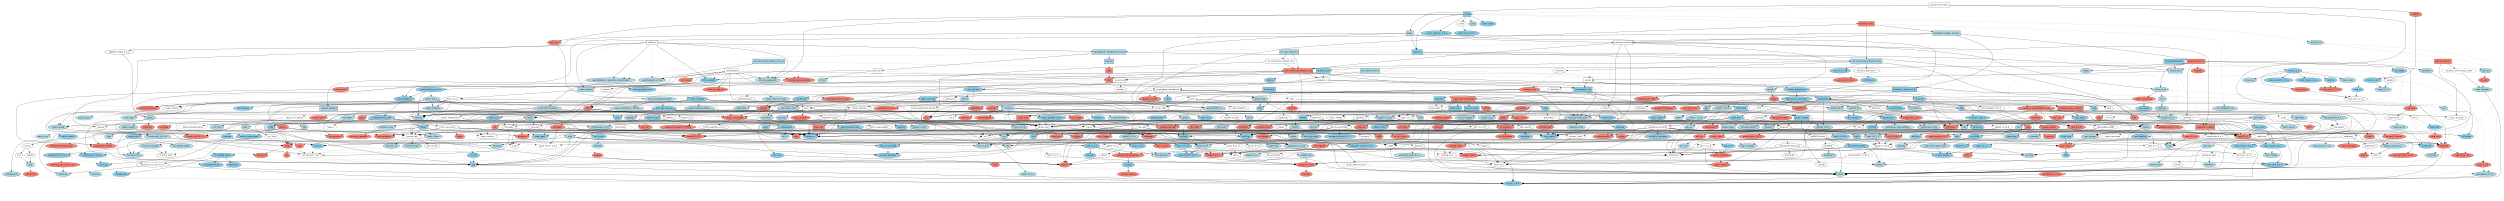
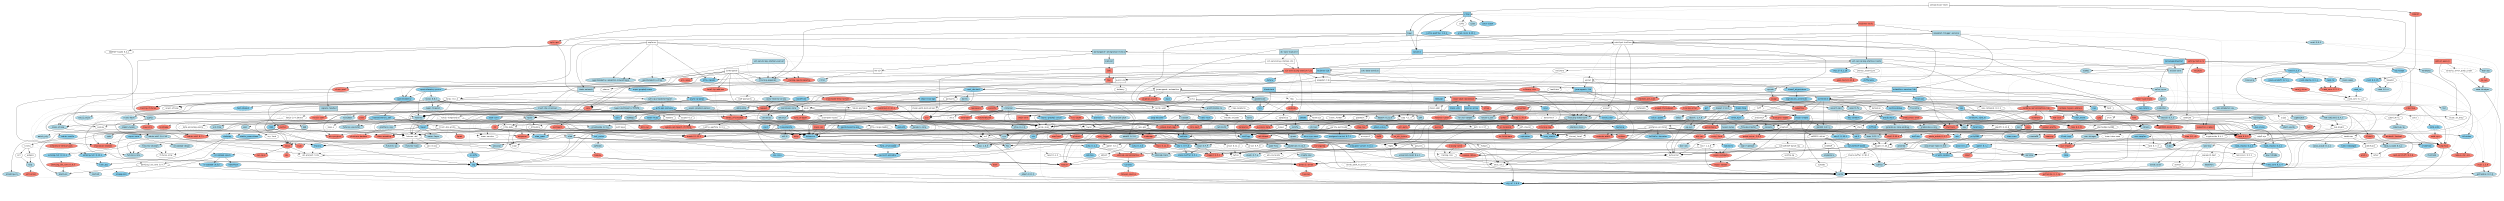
edge "vitup" -> "uuid 0.8.2": now "snapshot-trigger-service" -> "uuid 0.8.2"
node "futures-executor": added
node "quick-error 1.2.3": removed
node "rustc-demangle": fillcolor salmon -> skyblue
